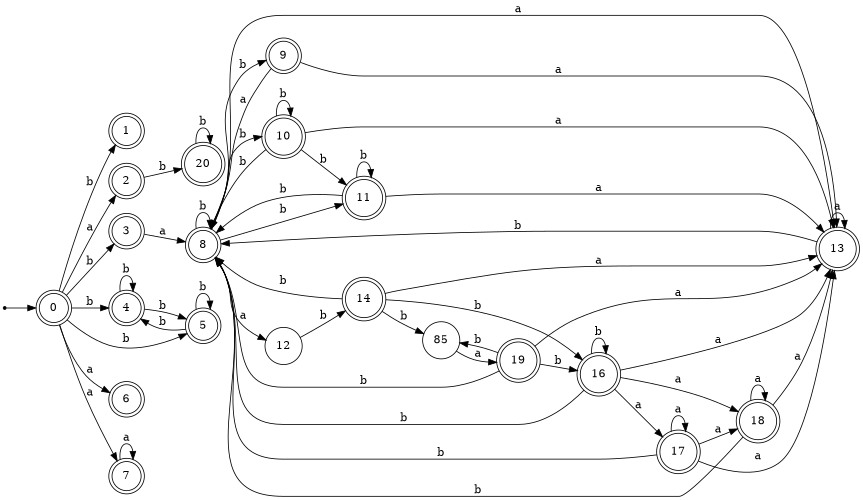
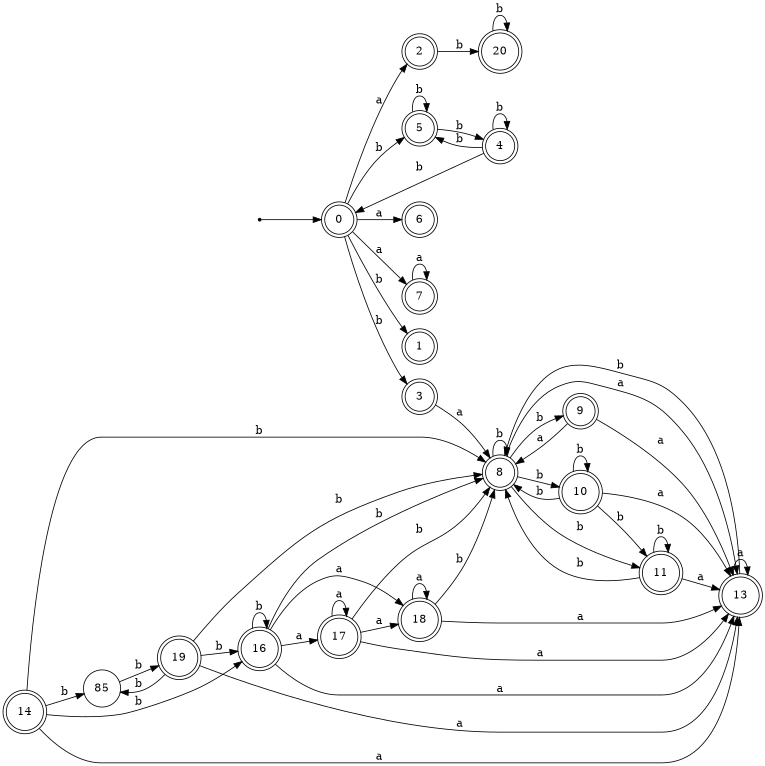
edge "0" -> "4": reversed
node "12": removed
edge "85" -> "19": label "a" -> "b"
